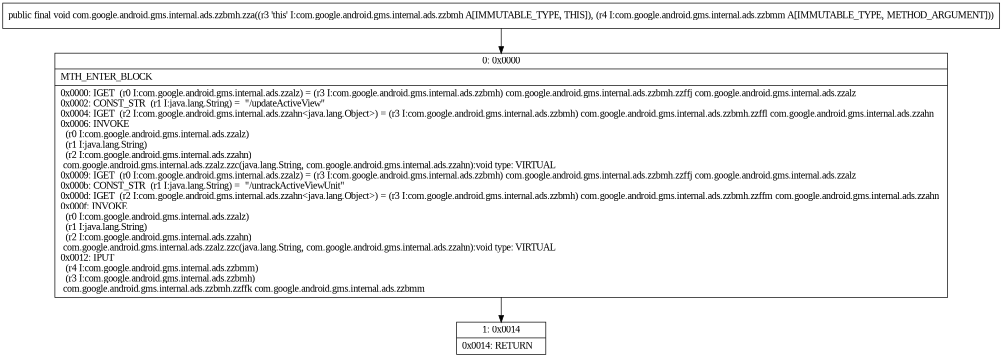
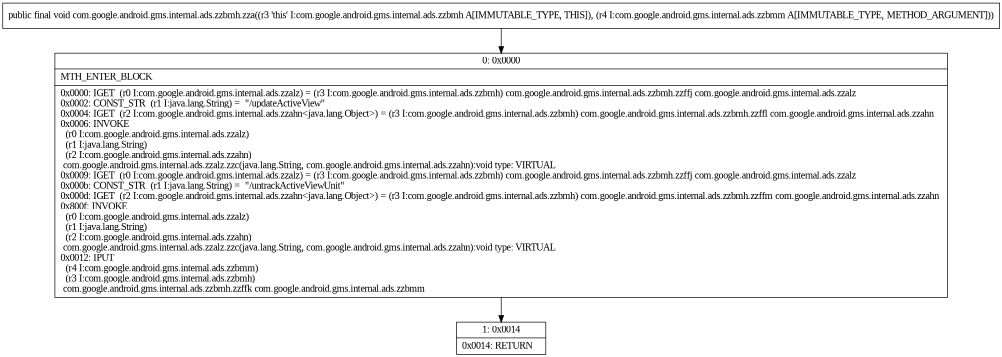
node "0: 0x0000": text "0x000f: INVOKE" -> "0x800f: INVOKE"
